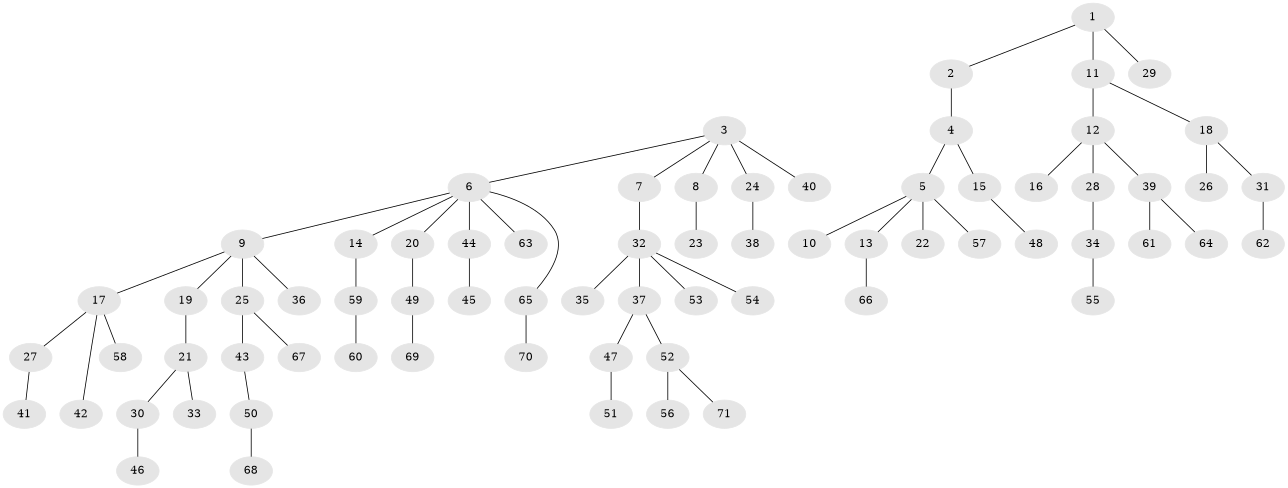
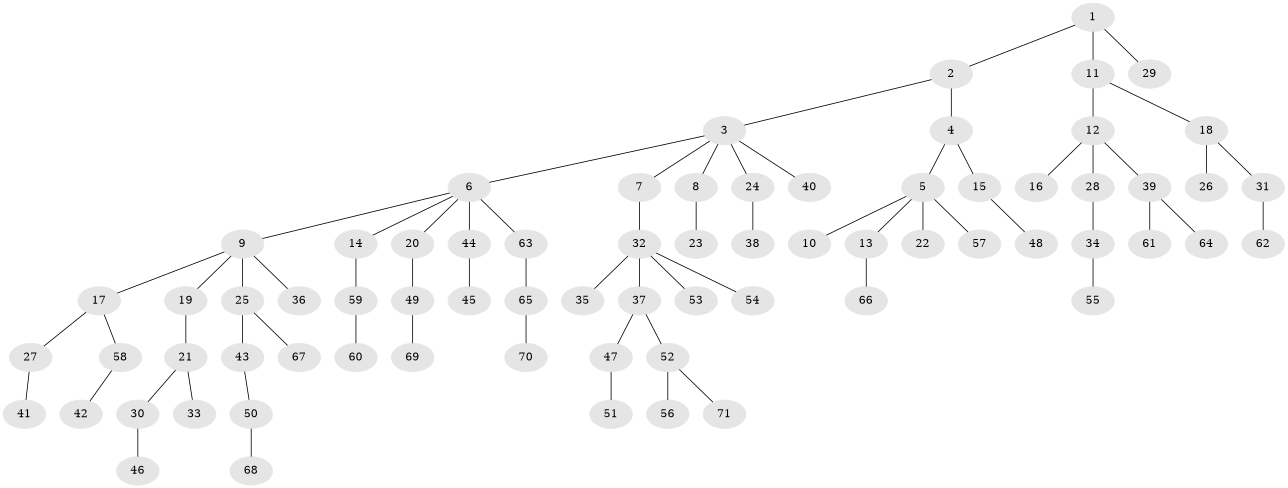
edge "2" -- "3": added
edge "6" -- "65": now "63" -- "65"
edge "17" -- "42": now "58" -- "42"
